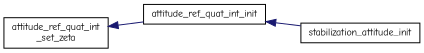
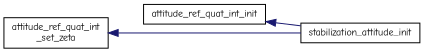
edge "attitude_ref_quat_int_init" -> "attitude_ref_quat_int _set_zeta": now "stabilization_attitude_init" -> "attitude_ref_quat_int _set_zeta"
